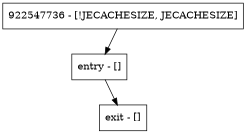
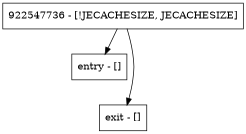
edge "entry - []" -> "exit - []": now "922547736 - [!JECACHESIZE, JECACHESIZE]" -> "exit - []"
